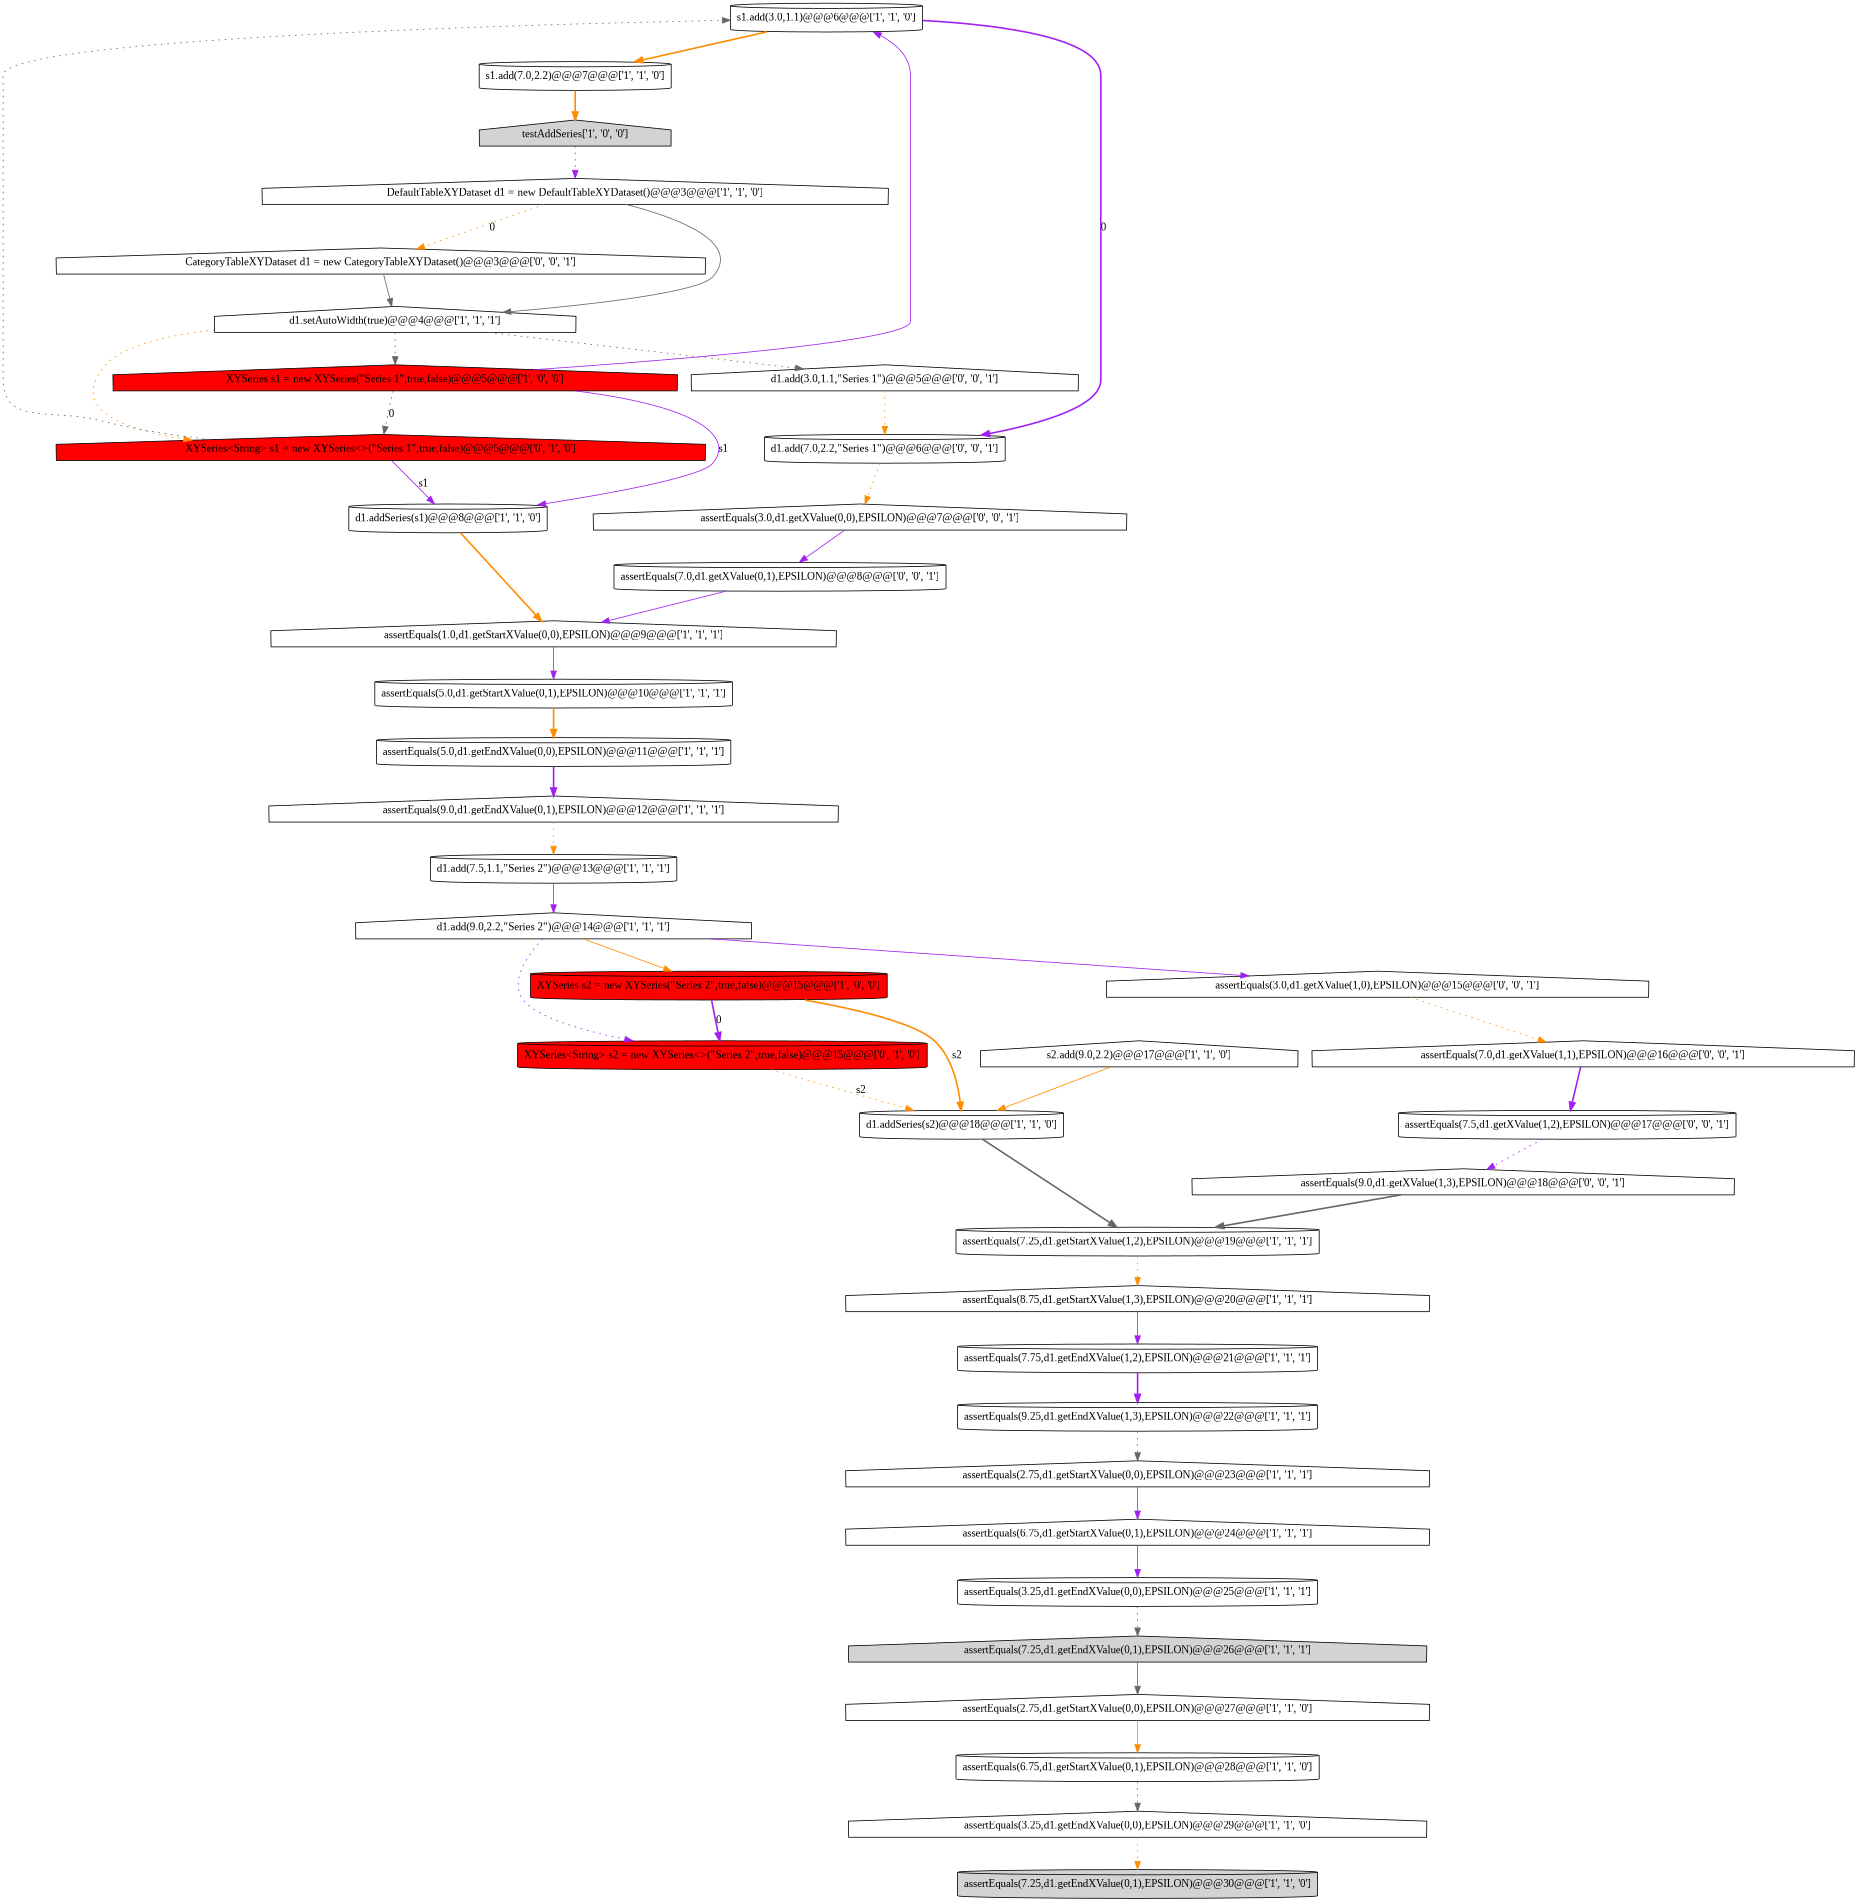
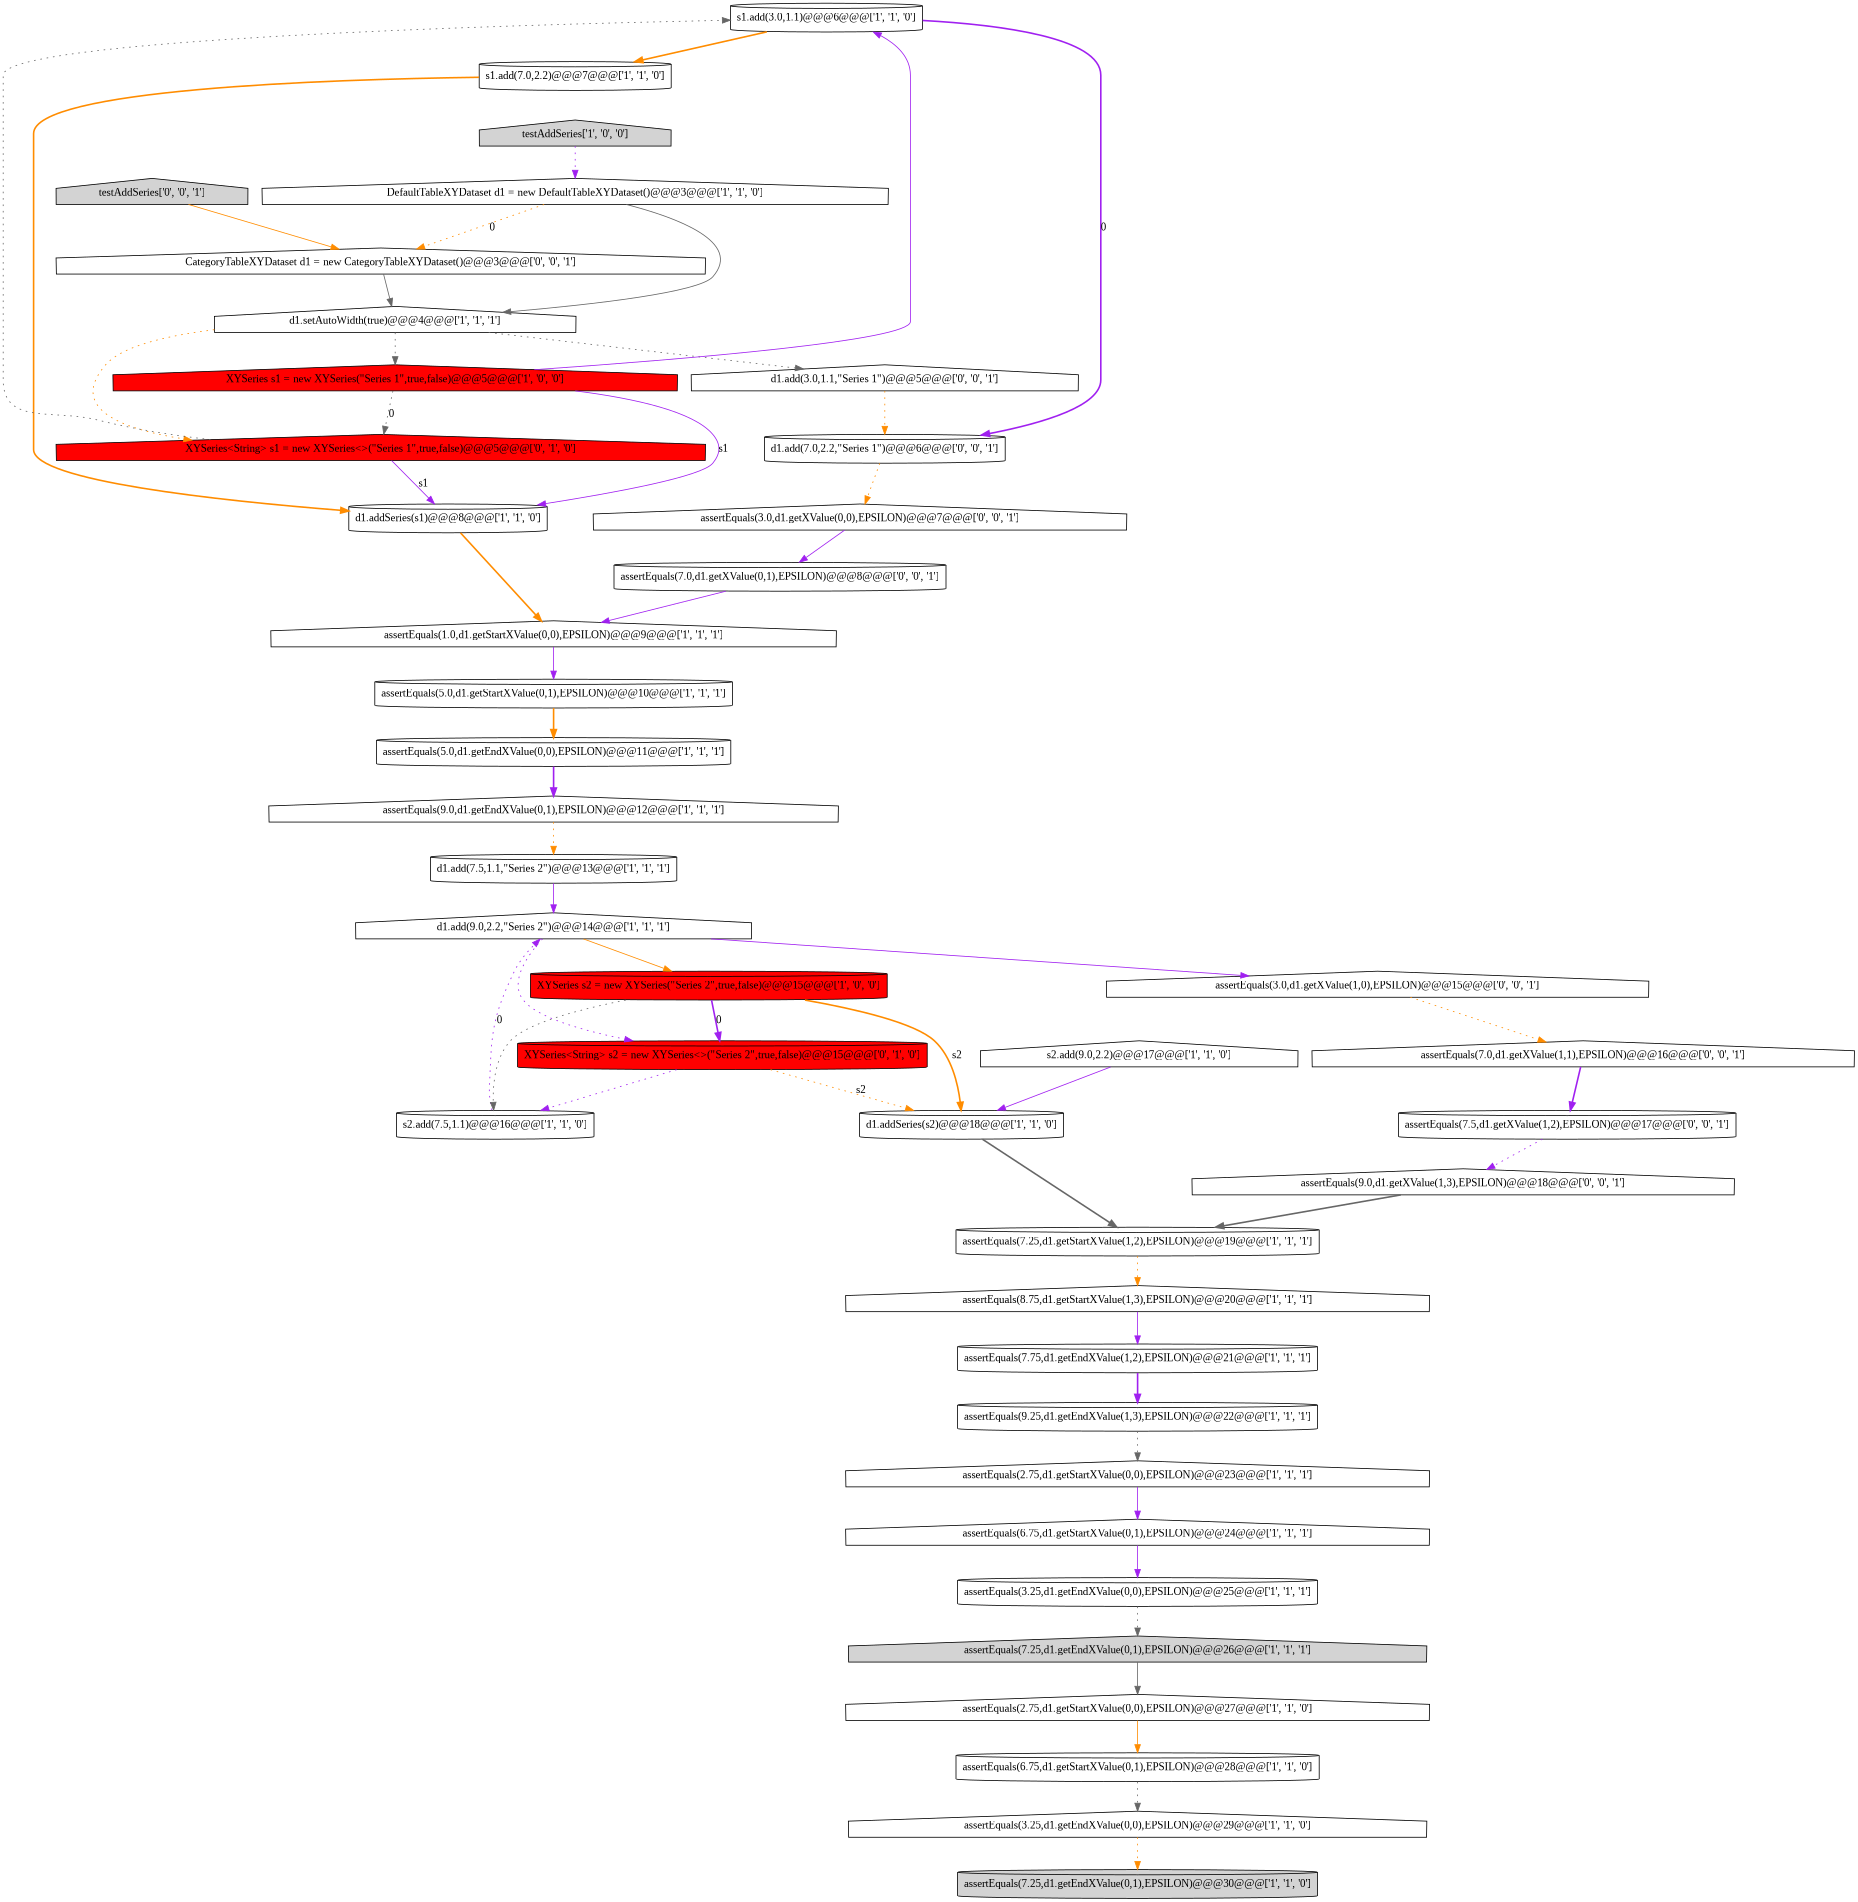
edge "s1.add(7.0,2.2)@@@7@@@['1', '1', '0']" -> "testAddSeries['1', '0', '0']": now "s1.add(7.0,2.2)@@@7@@@['1', '1', '0']" -> "d1.addSeries(s1)@@@8@@@['1', '1', '0']"
node "testAddSeries['0', '0', '1']": added
edge "s2.add(9.0,2.2)@@@17@@@['1', '1', '0']" -> "d1.addSeries(s2)@@@18@@@['1', '1', '0']": color darkorange -> purple
node "s2.add(7.5,1.1)@@@16@@@['1', '1', '0']": added
